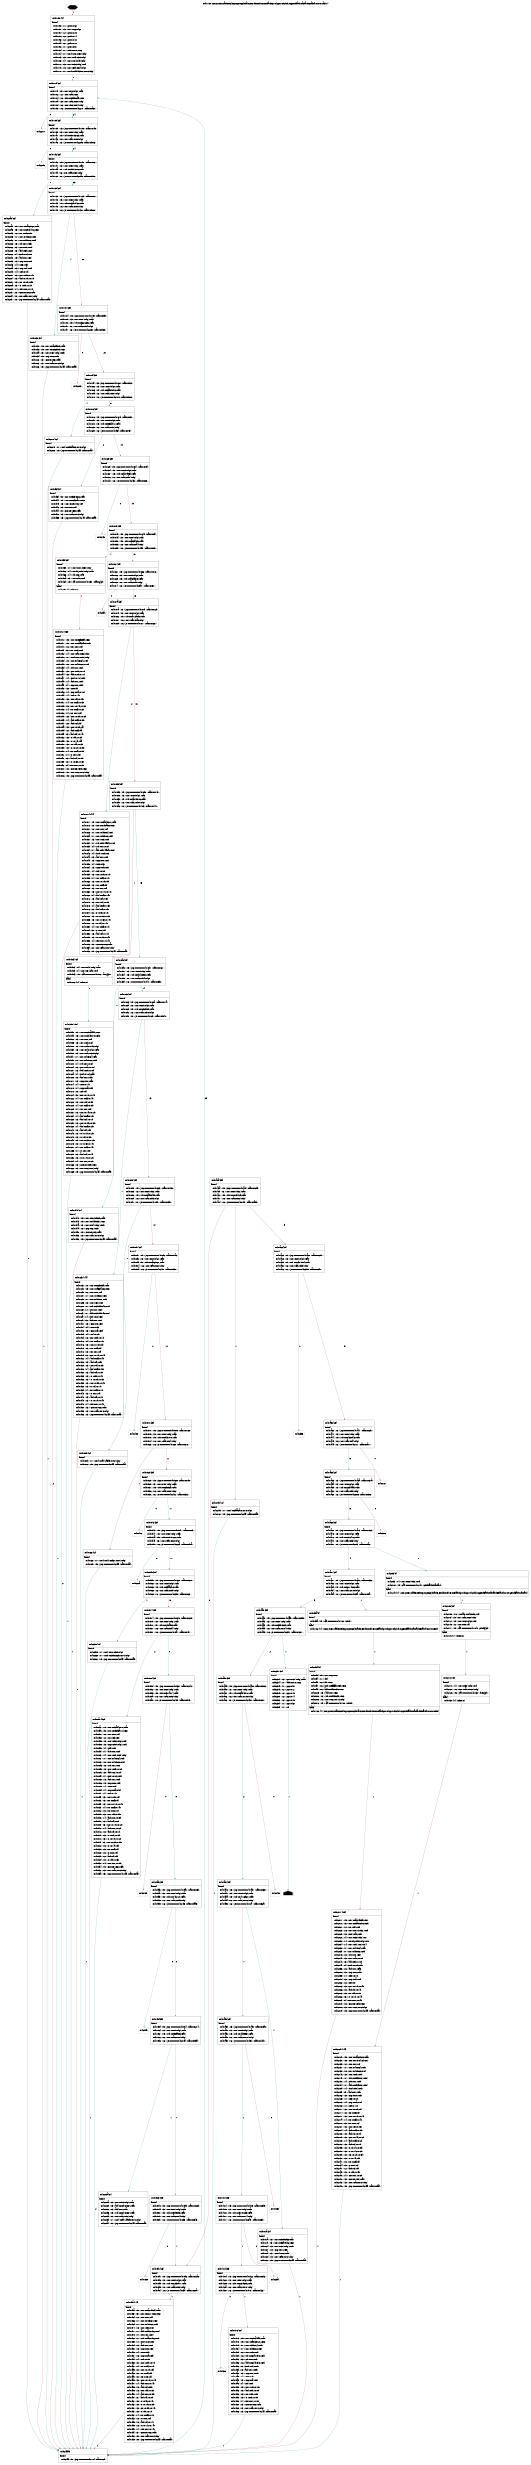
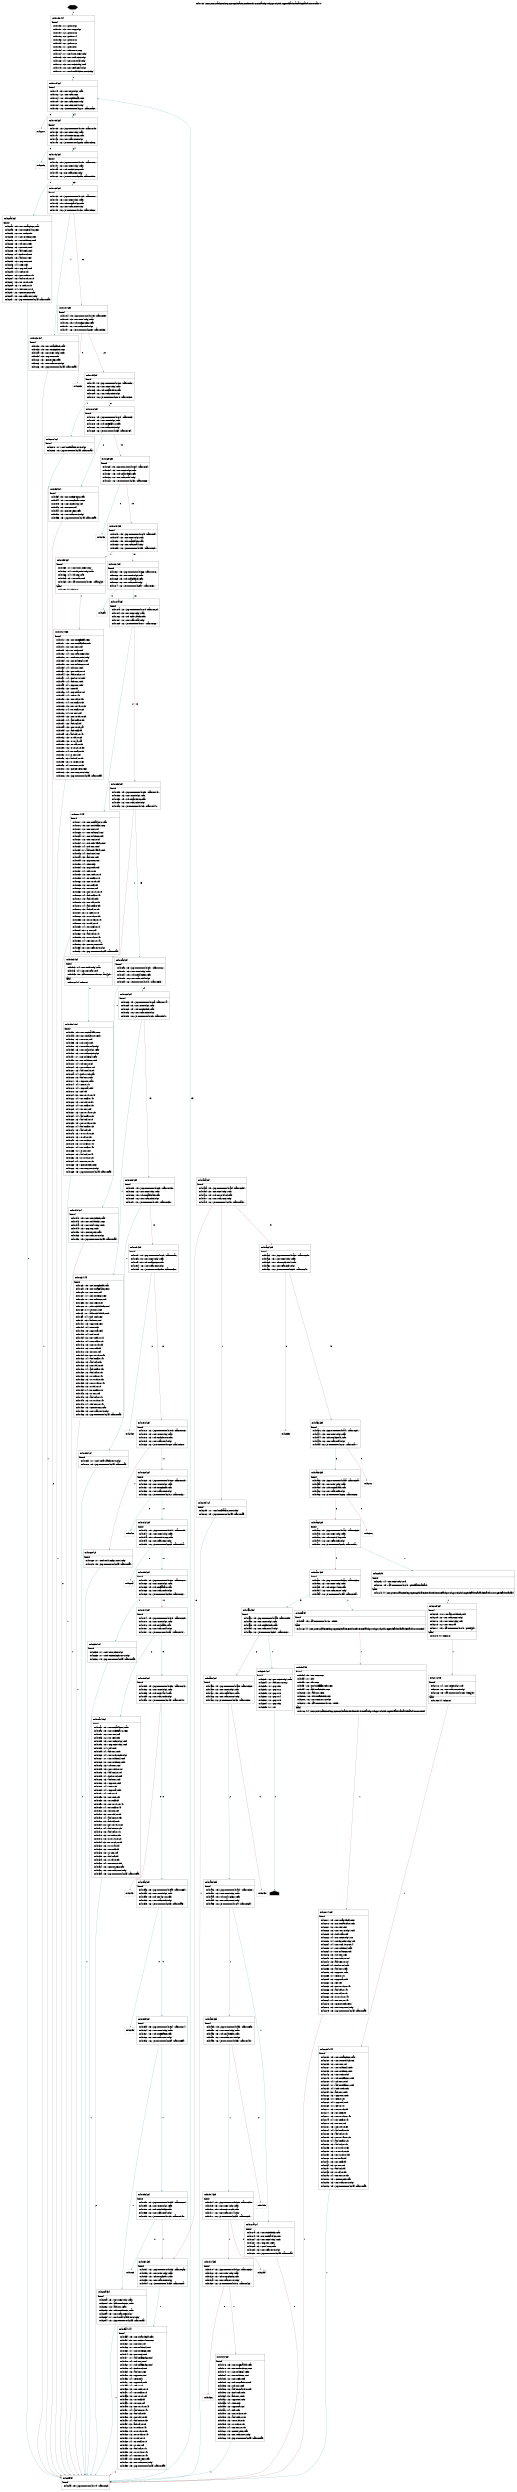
edge "0x40208a [31]" -> "0x4024ff [5]": added, label "1"
